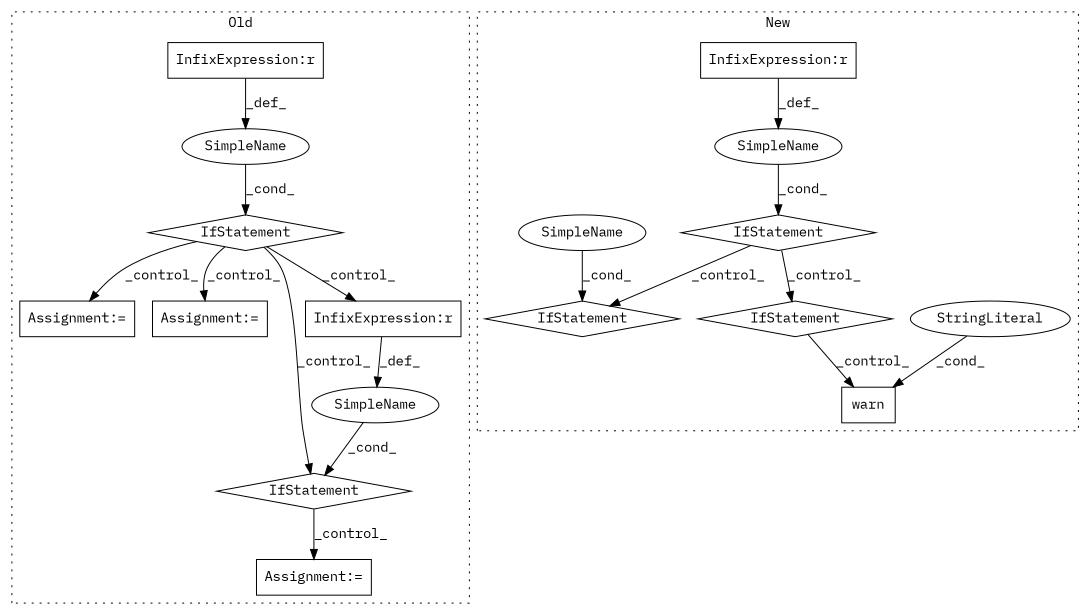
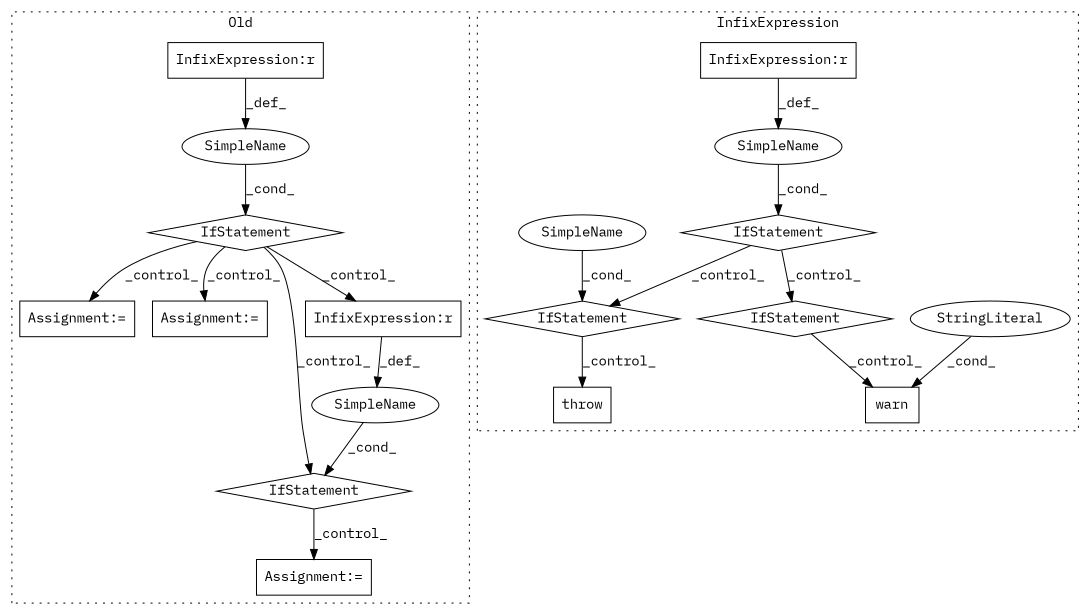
cluster "New": label "New" -> "InfixExpression"
node "throw": added
